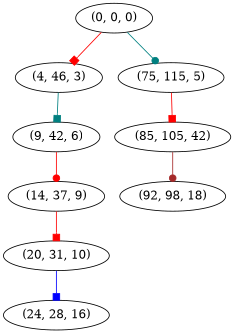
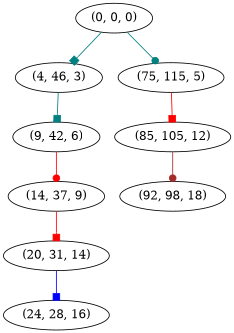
edge "(0, 0, 0)" -> "(4, 46, 3)": color red -> teal
node "(85, 105, 42)": label "(85, 105, 42)" -> "(85, 105, 12)"
node "(20, 31, 10)": label "(20, 31, 10)" -> "(20, 31, 14)"
